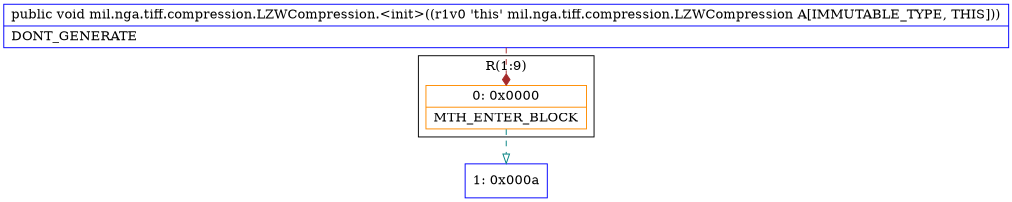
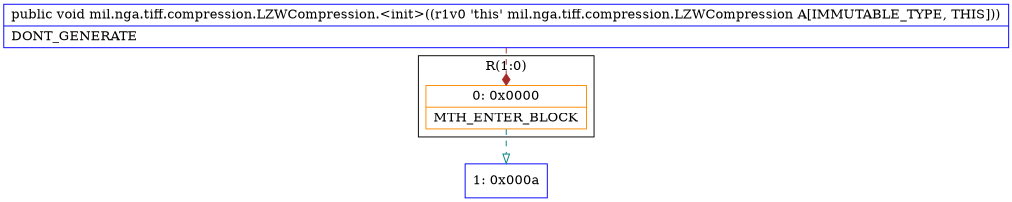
cluster "R(1:9)": label "R(1:9)" -> "R(1:0)"
